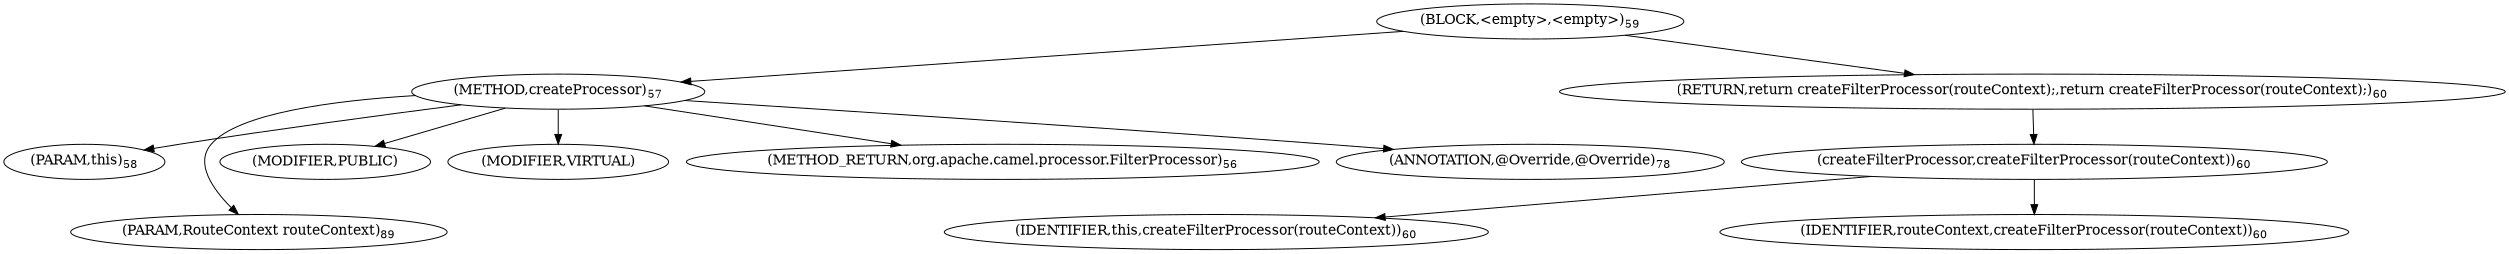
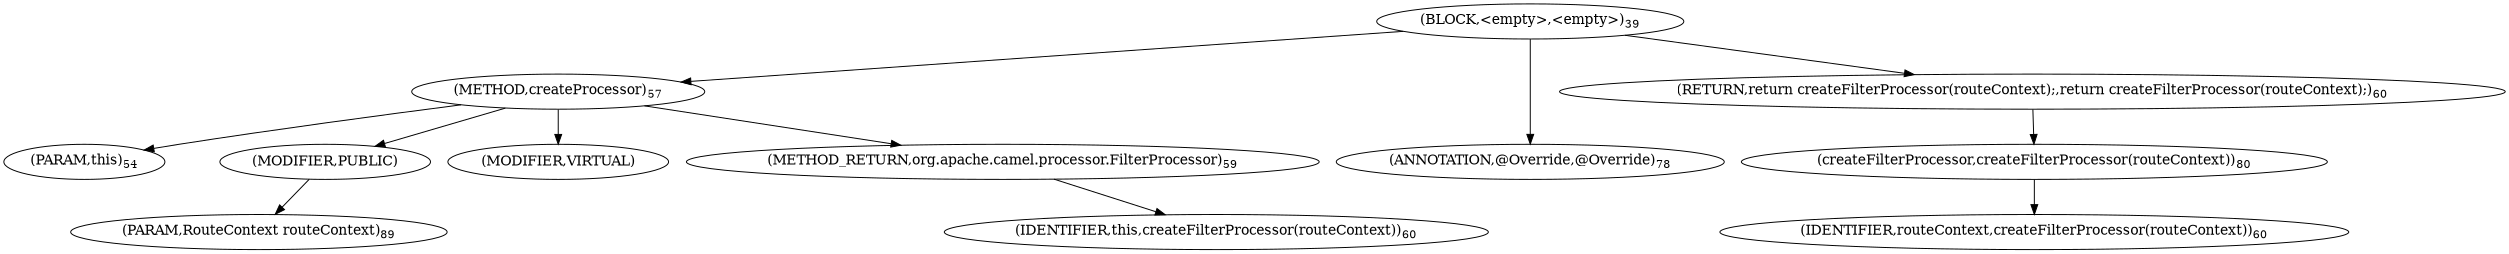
node "(BLOCK,<empty>,<empty>)": text "59" -> "39"
edge "(METHOD,createProcessor)" -> "(PARAM,RouteContext routeContext)": now "(MODIFIER,PUBLIC)" -> "(PARAM,RouteContext routeContext)"
edge "(METHOD,createProcessor)" -> "(ANNOTATION,@Override,@Override)": now "(BLOCK,<empty>,<empty>)" -> "(ANNOTATION,@Override,@Override)"
node "(PARAM,this)": text "58" -> "54"
node "(METHOD_RETURN,org.apache.camel.processor.FilterProcessor)": text "56" -> "59"
node "(createFilterProcessor,createFilterProcessor(routeContext))": text "60" -> "80"
edge "(createFilterProcessor,createFilterProcessor(routeContext))" -> "(IDENTIFIER,this,createFilterProcessor(routeContext))": now "(METHOD_RETURN,org.apache.camel.processor.FilterProcessor)" -> "(IDENTIFIER,this,createFilterProcessor(routeContext))"
